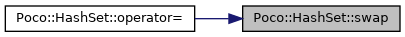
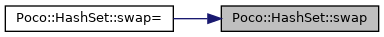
node "Poco::HashSet::operator=": label "Poco::HashSet::operator=" -> "Poco::HashSet::swap="
